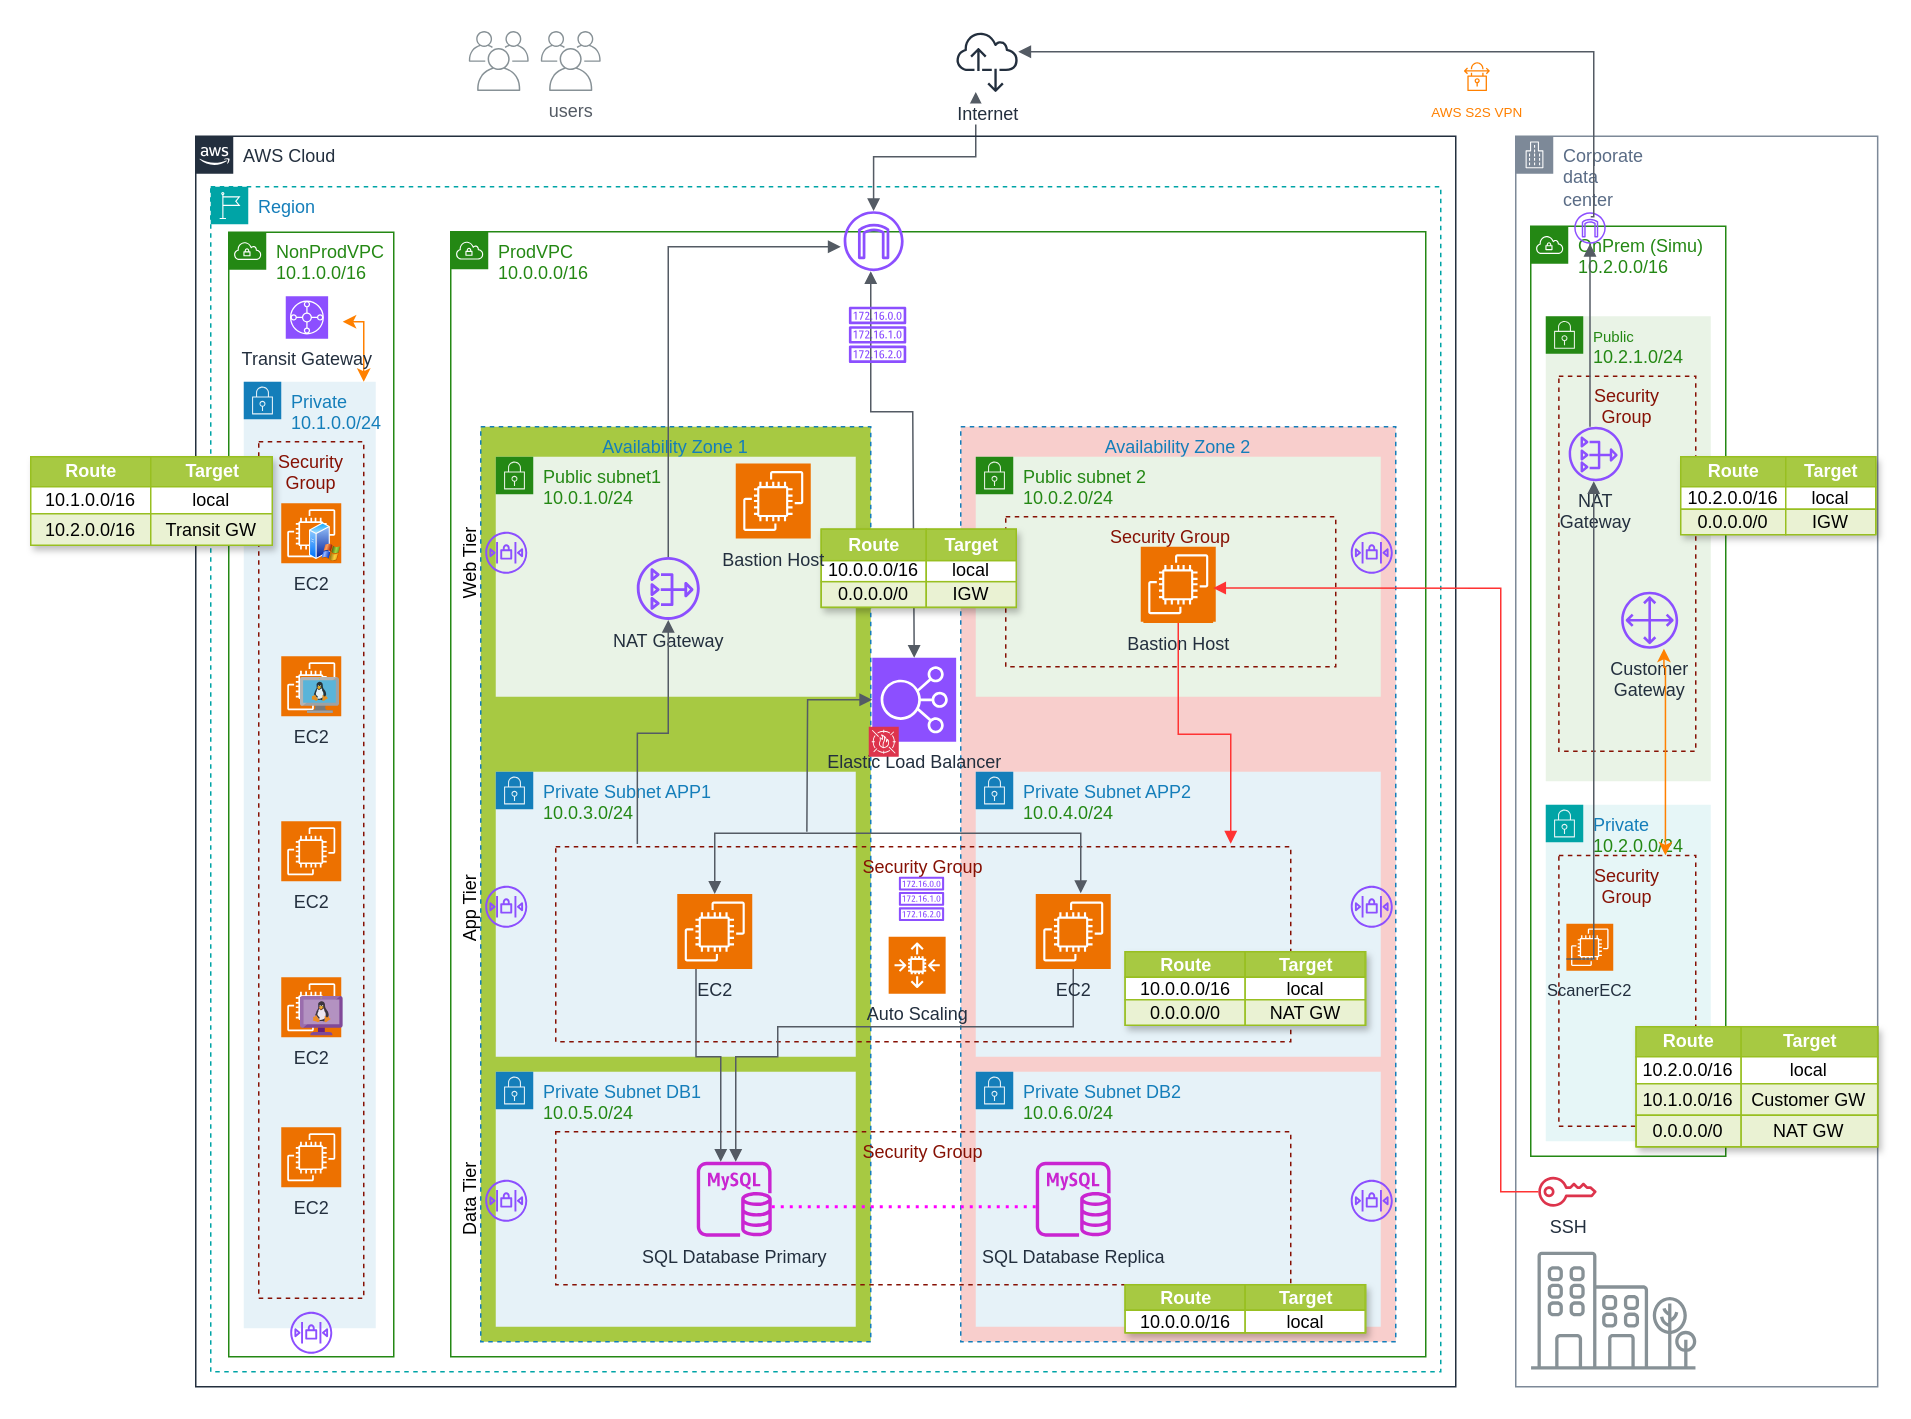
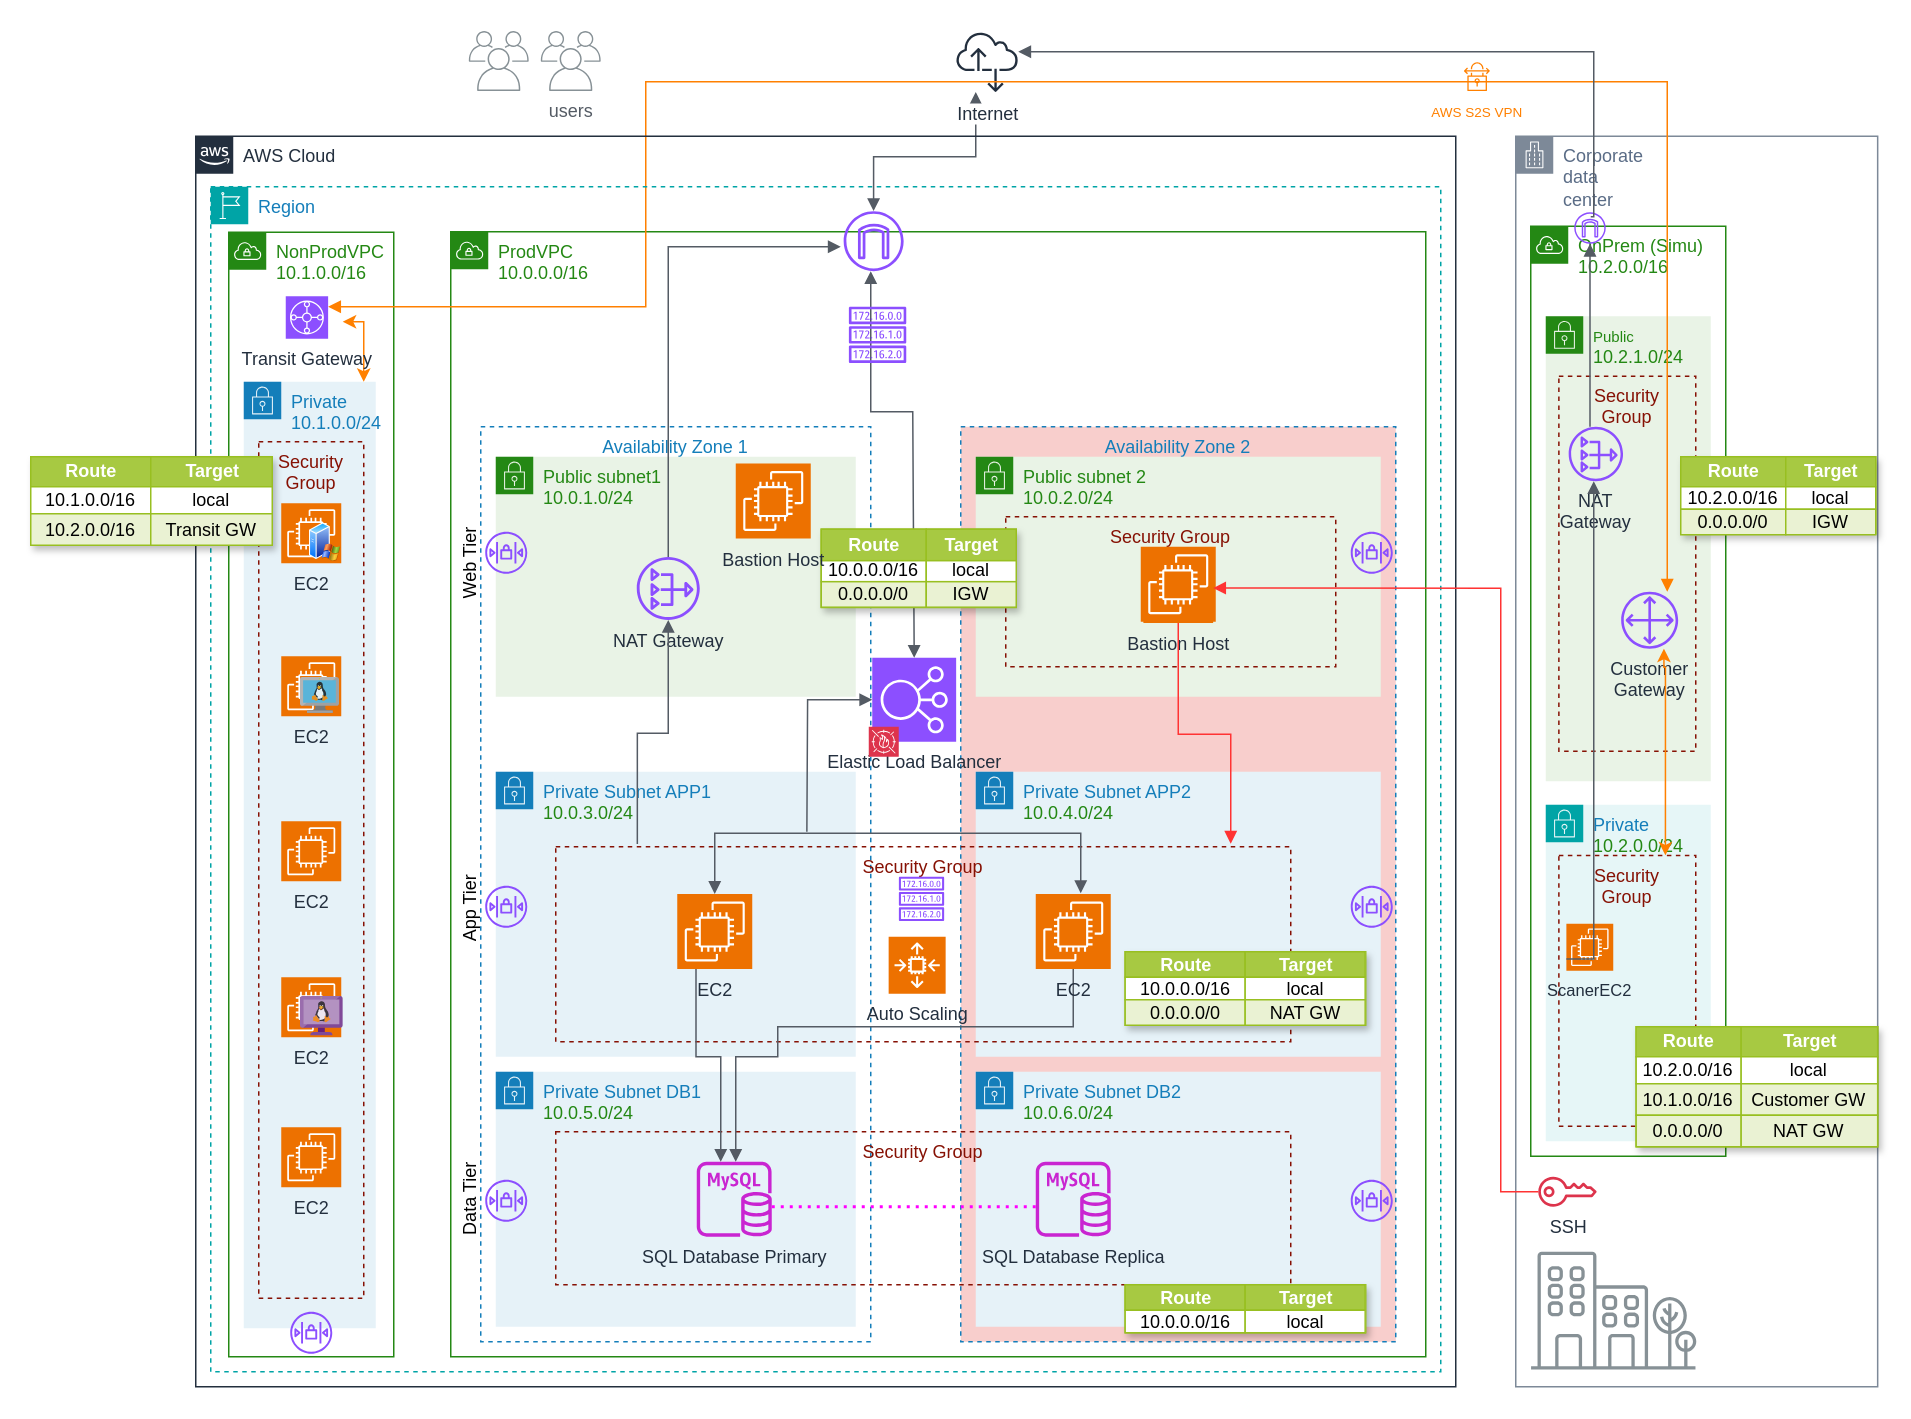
edge "Transit Gateway" -- "Customer Gateway": added
node "Availability Zone 1": fillcolor #a7c942 -> #ffffff
